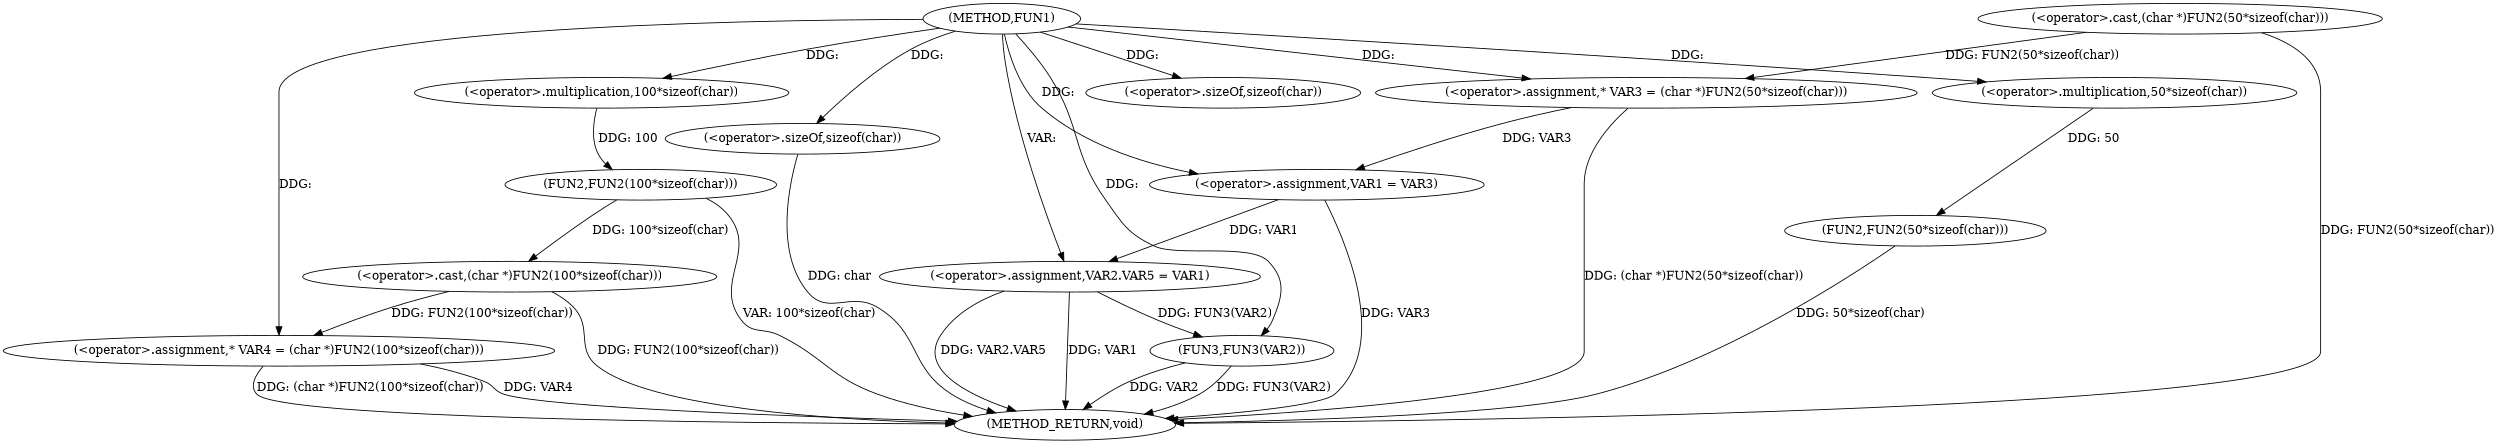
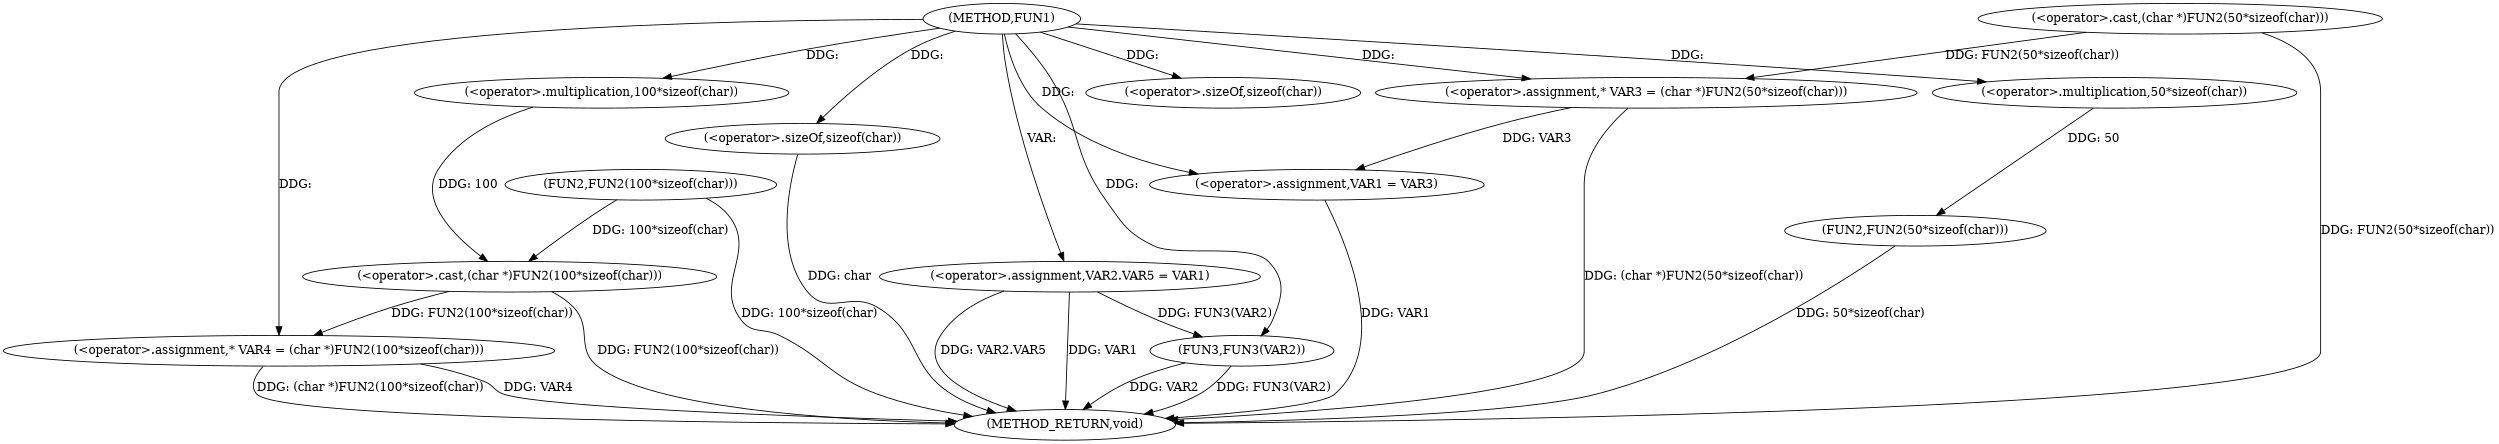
edge "(<operator>.multiplication,100*sizeof(char))" -> "(FUN2,FUN2(100*sizeof(char)))": now "(<operator>.multiplication,100*sizeof(char))" -> "(<operator>.cast,(char *)FUN2(100*sizeof(char)))"
edge "(<operator>.assignment,VAR1 = VAR3)" -> "(<operator>.assignment,VAR2.VAR5 = VAR1)": removed, label "DDG: VAR1"
edge "(FUN2,FUN2(100*sizeof(char)))" -> "(METHOD_RETURN,void)": label "VAR: 100*sizeof(char)" -> "DDG: 100*sizeof(char)"
edge "(<operator>.assignment,VAR1 = VAR3)" -> "(METHOD_RETURN,void)": label "DDG: VAR3" -> "DDG: VAR1"
